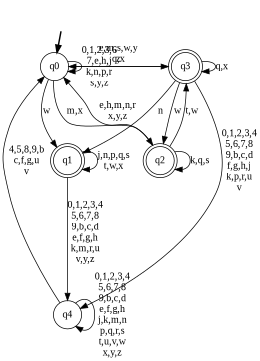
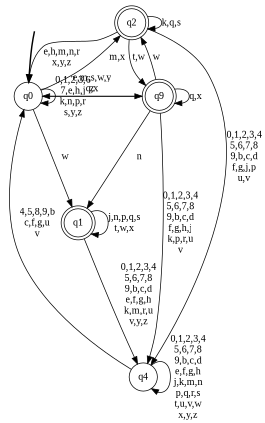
node "q3": label "q3" -> "q9"
edge "q2" -> "q4": added, label "0,1,2,3,4 5,6,7,8 9,b,c,d f,g,j,p u,v"
